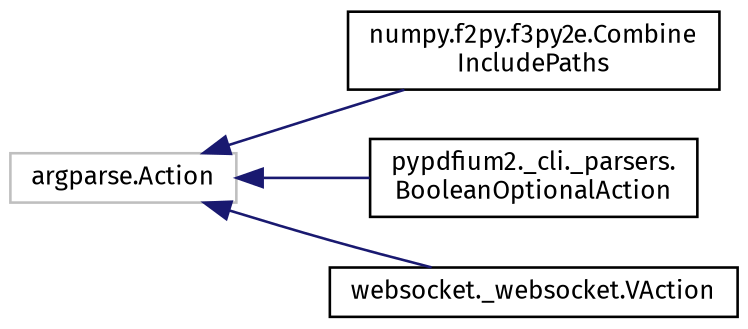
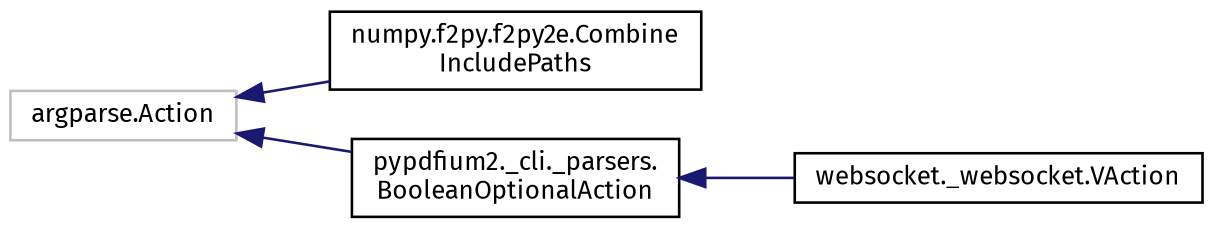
node "numpy.f2py.f3py2e.Combine IncludePaths": label "numpy.f2py.f3py2e.Combine IncludePaths" -> "numpy.f2py.f2py2e.Combine IncludePaths"
edge "websocket._websocket.VAction" -> "argparse.Action": now "websocket._websocket.VAction" -> "pypdfium2._cli._parsers. BooleanOptionalAction"
